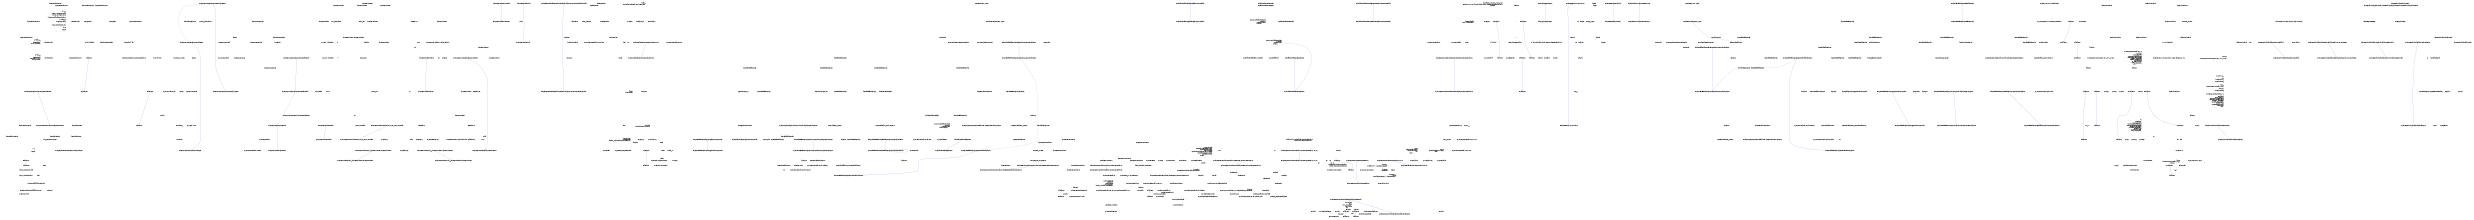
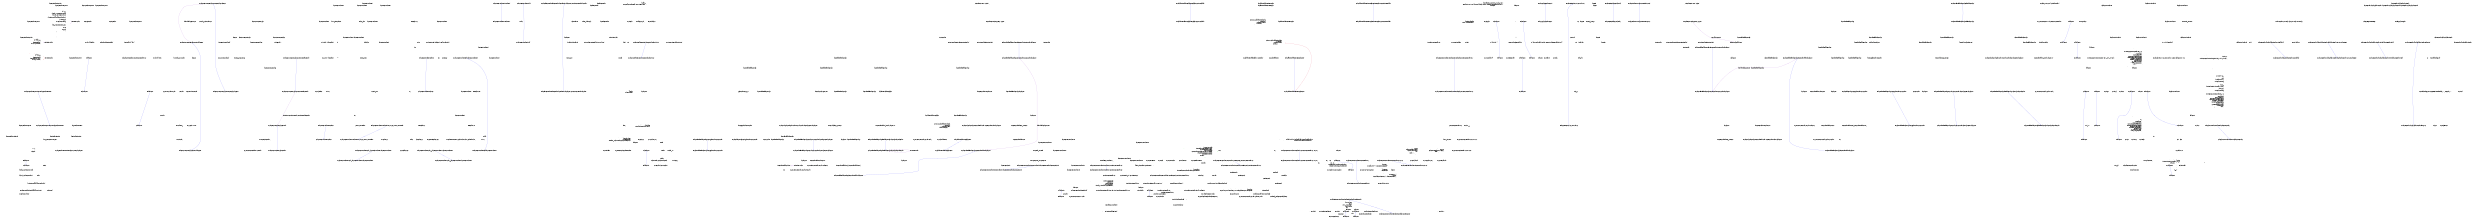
edge "Nancy.Testing.BrowserResponseBodyWrapper" -> "this.responseBytes = contentStream.ToArray()": added, label "Nancy.Testing.BrowserResponseBodyWrapper"
node "Entry System.Guid.TryParse(string, out System.Guid)": removed
